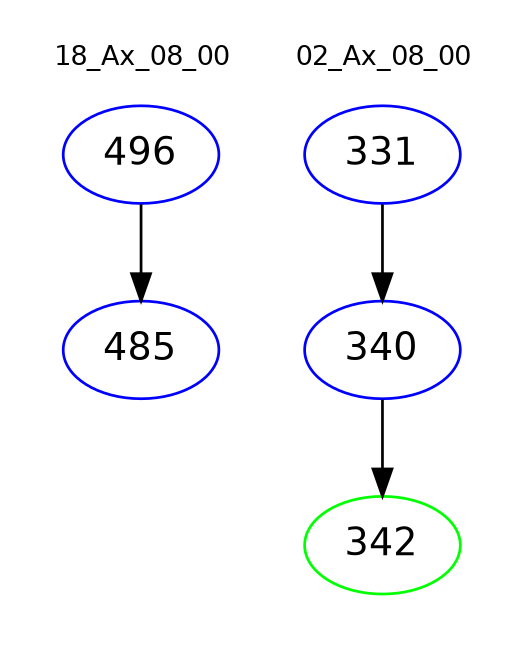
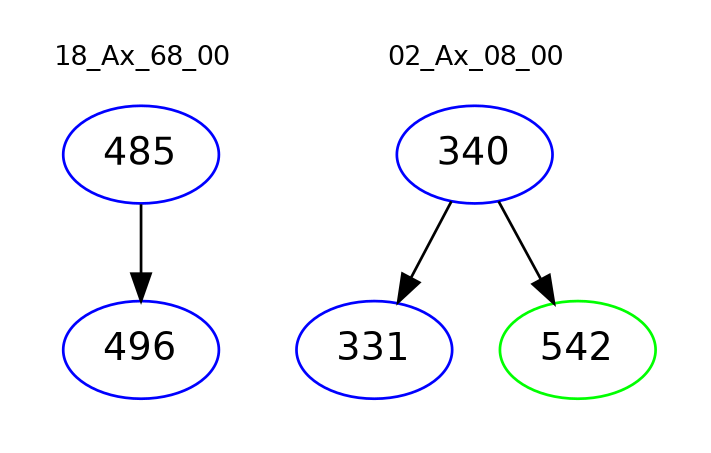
cluster "18_Ax_08_00": label "18_Ax_08_00" -> "18_Ax_68_00"
edge "496" -> "485": reversed
edge "331" -> "340": reversed
node "342": label "342" -> "542"
